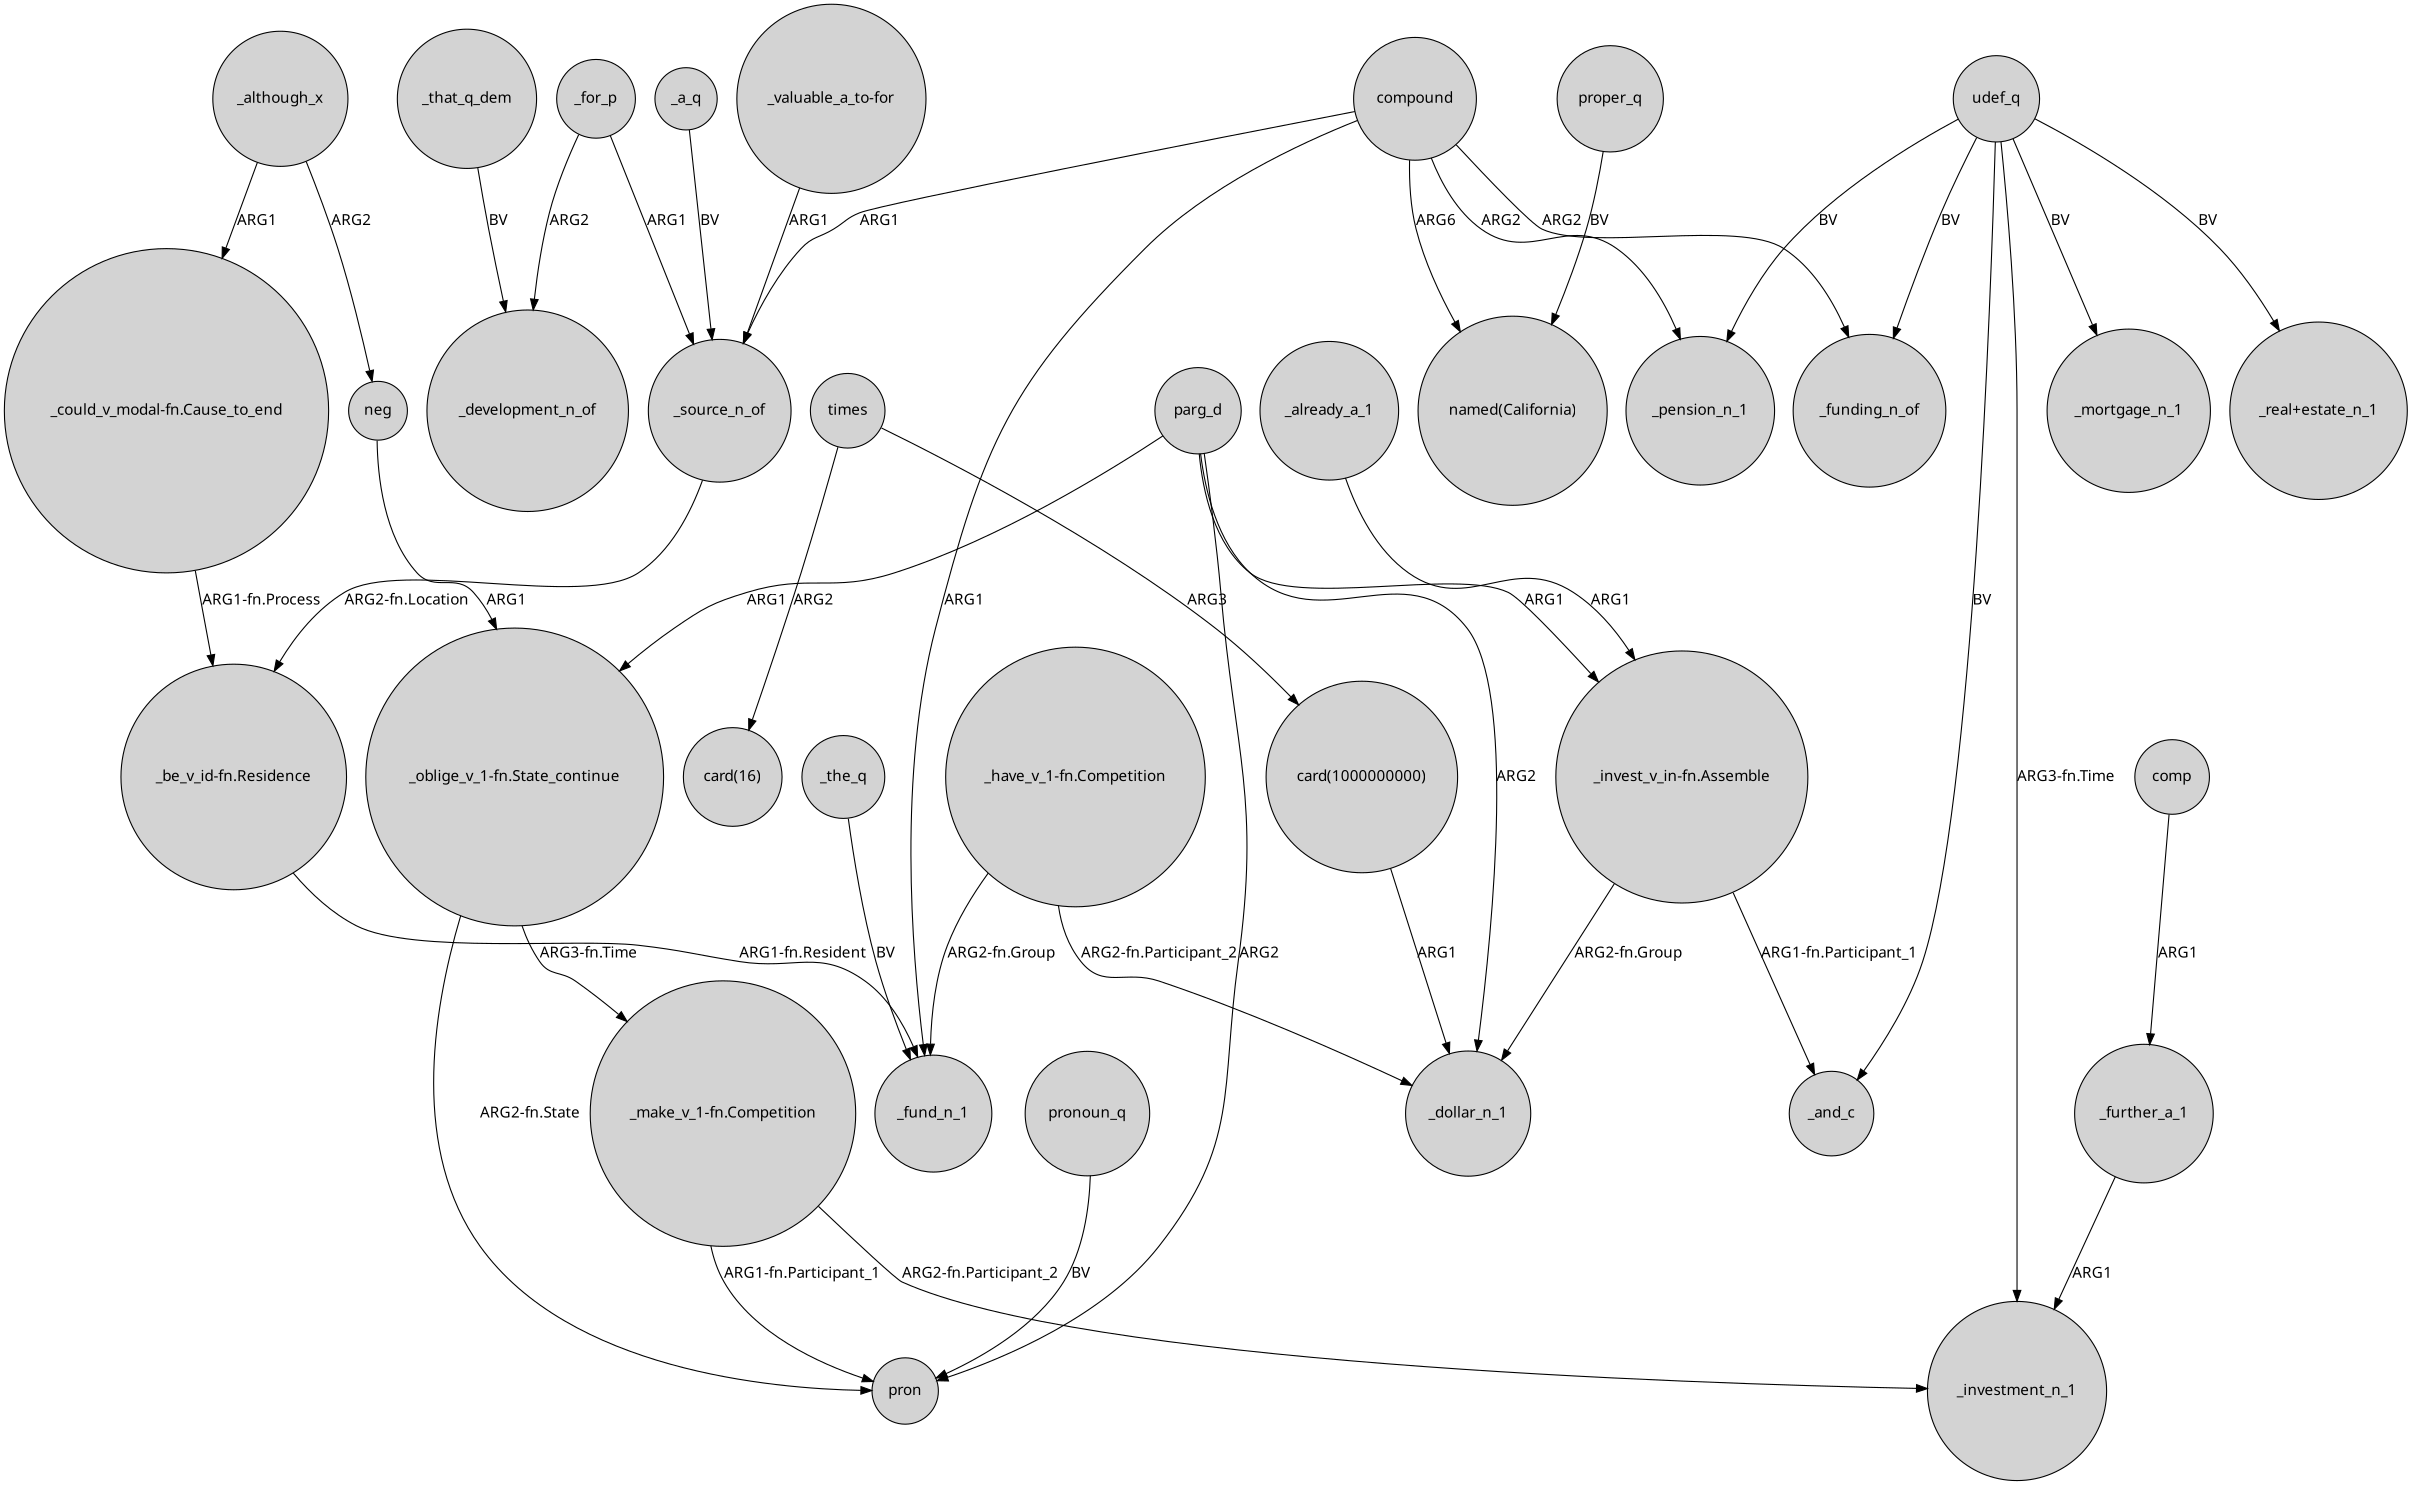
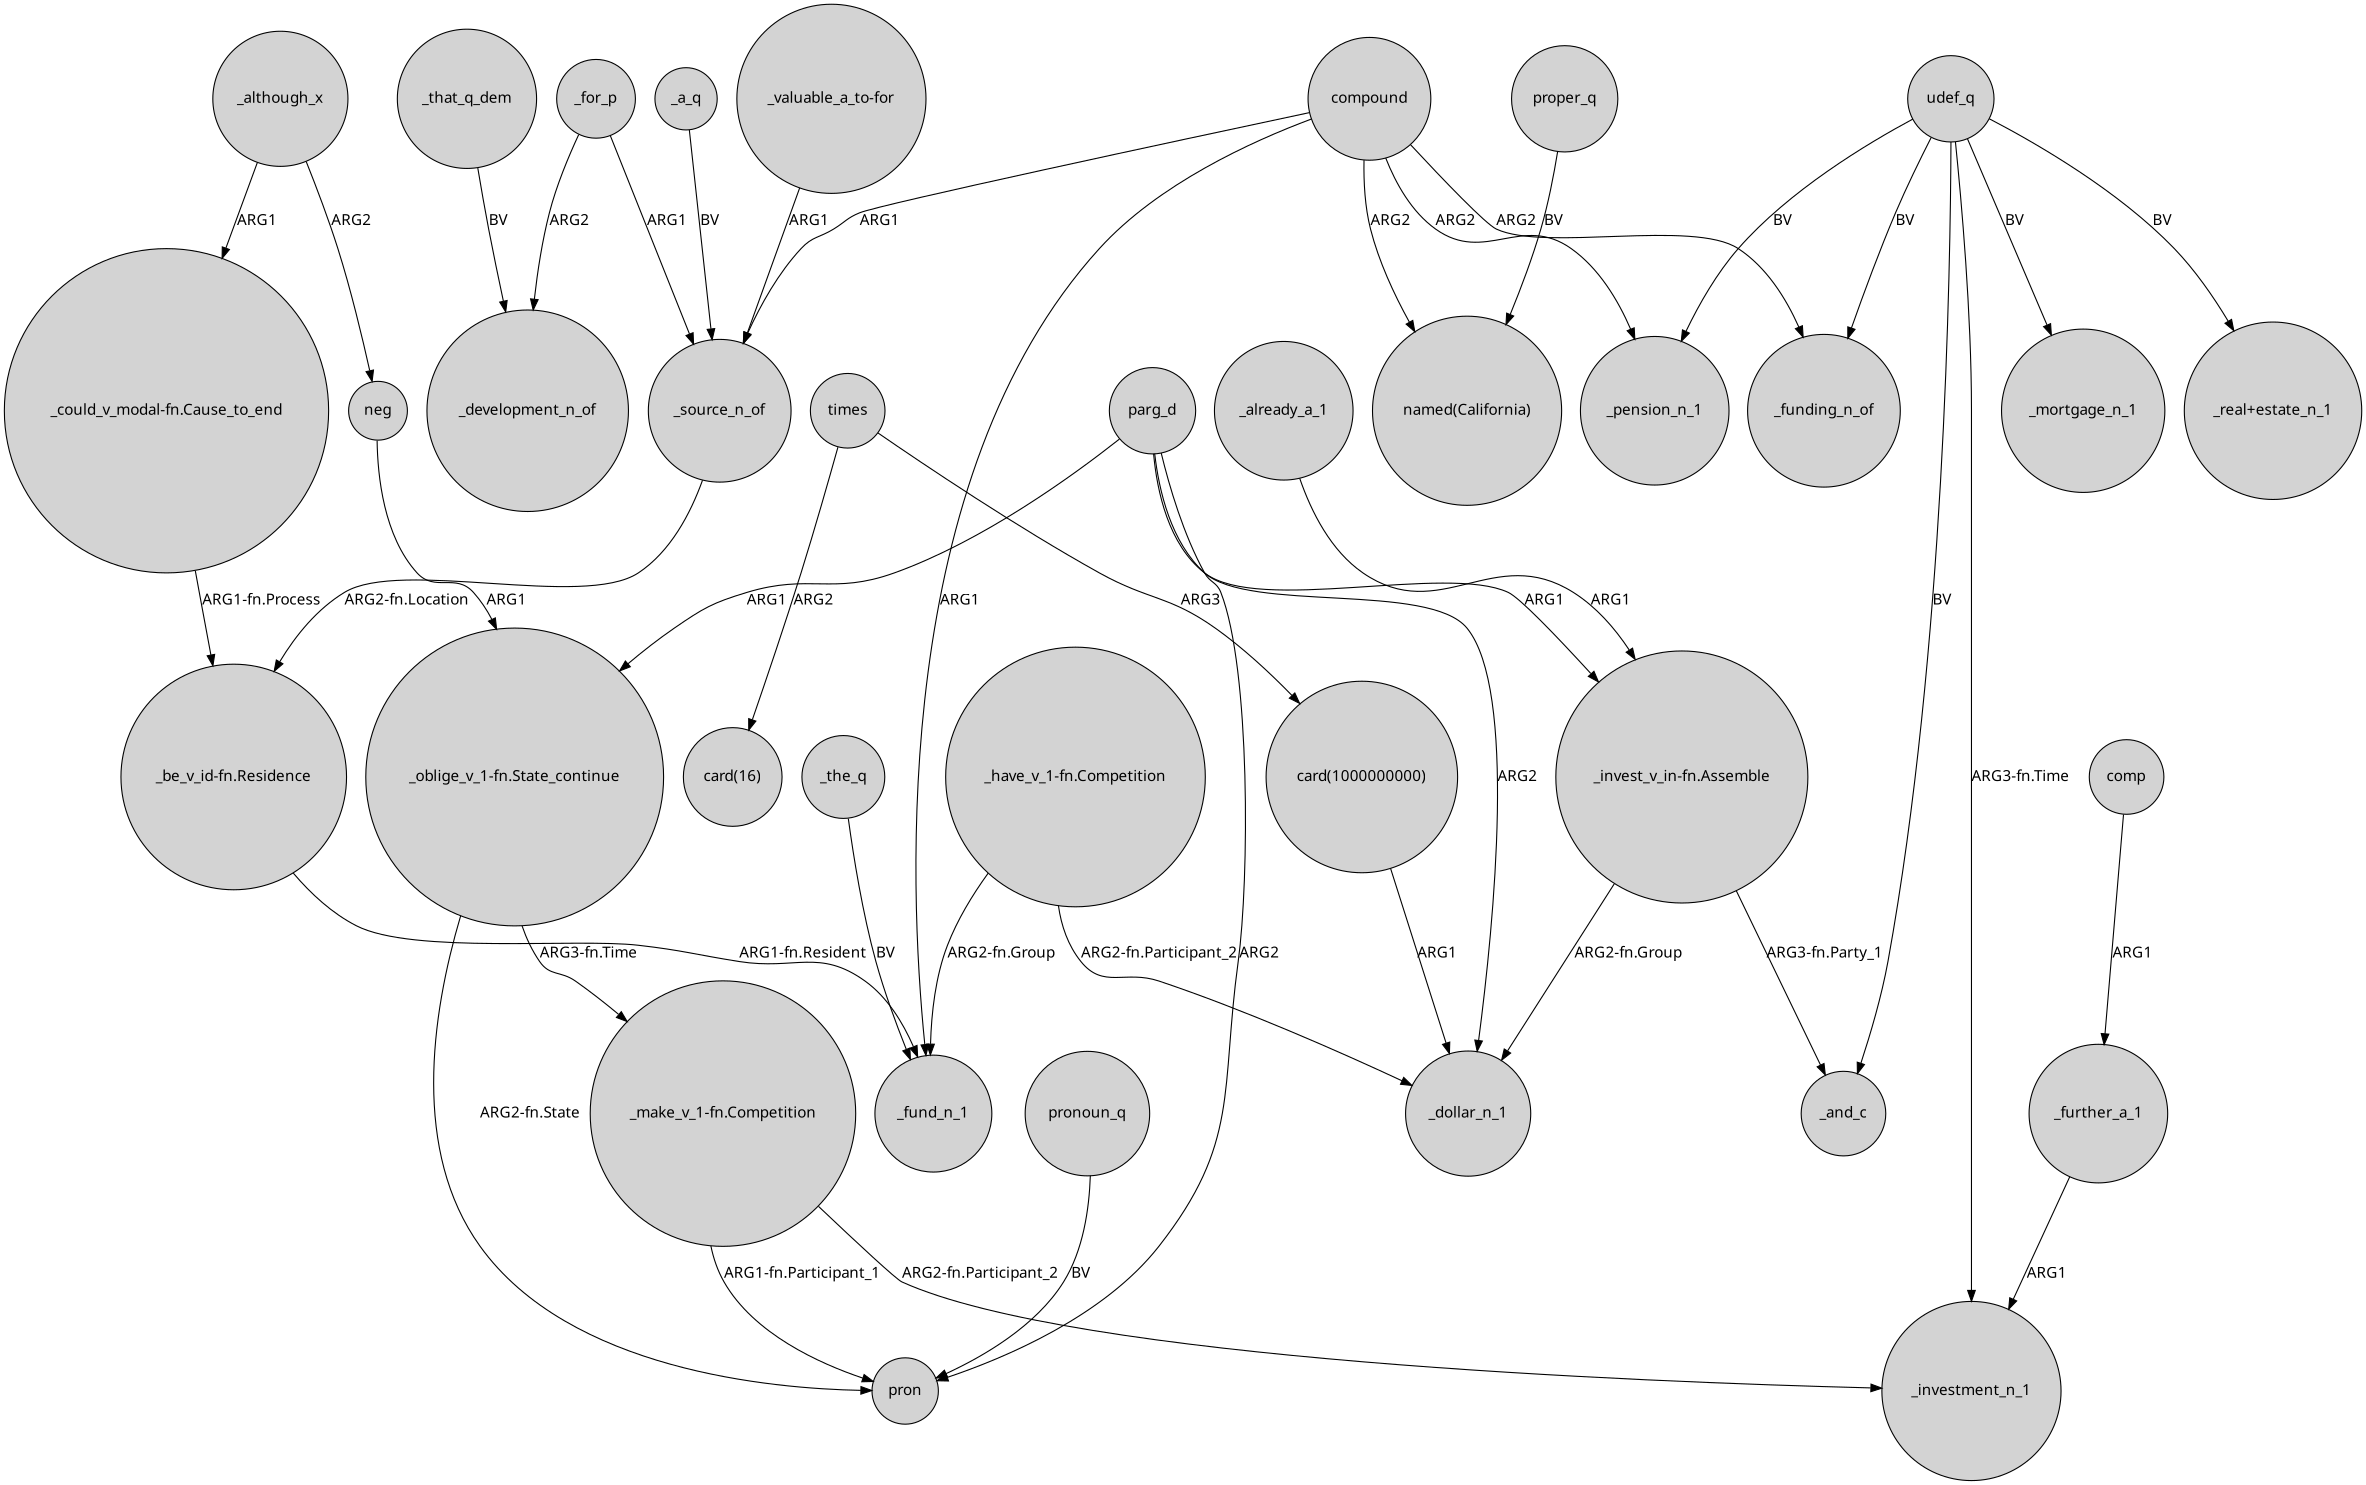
edge "compound" -> "named(California)": label "ARG6" -> "ARG2"
edge "_invest_v_in-fn.Assemble" -> "_and_c": label "ARG1-fn.Participant_1" -> "ARG3-fn.Party_1"
